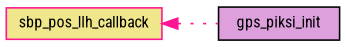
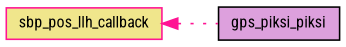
node "gps_piksi_init": label "gps_piksi_init" -> "gps_piksi_piksi"
